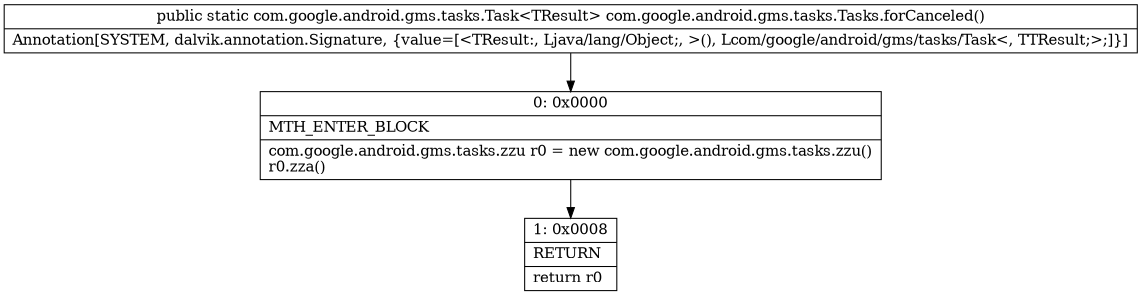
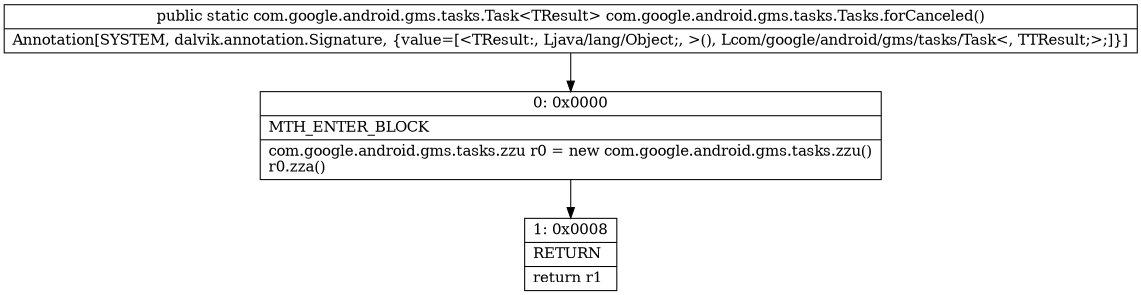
node "1: 0x0008": text "return r0" -> "return r1"
